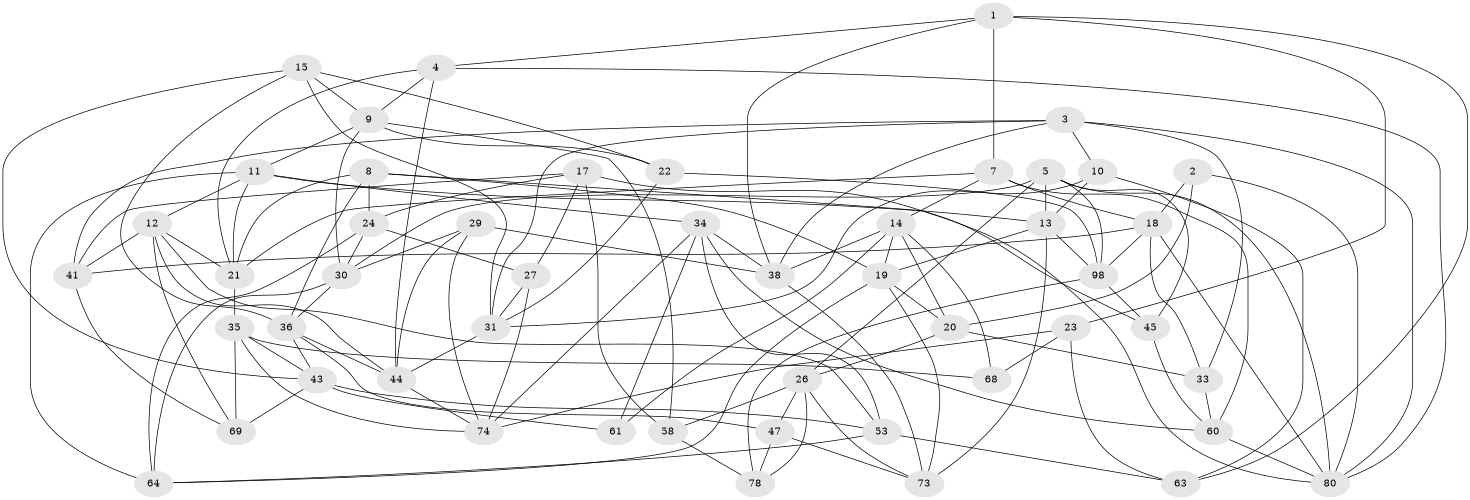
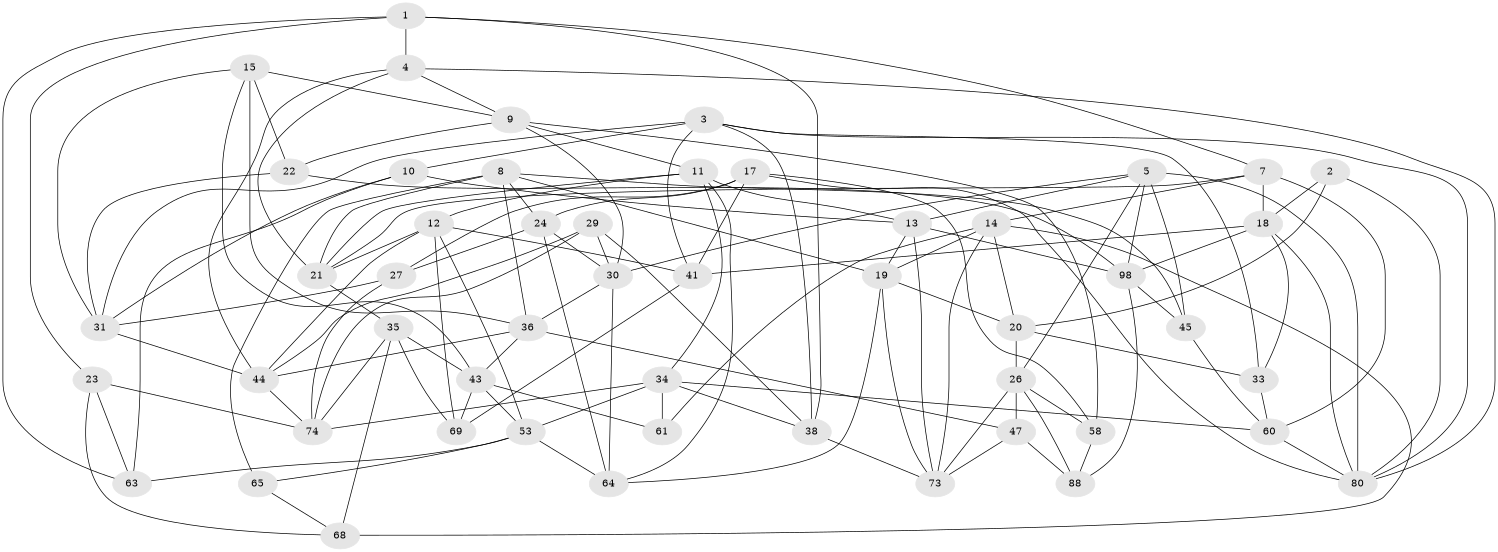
edge "14" -- "38": now "14" -- "73"
node "65": added
node "78": label "78" -> "88"
